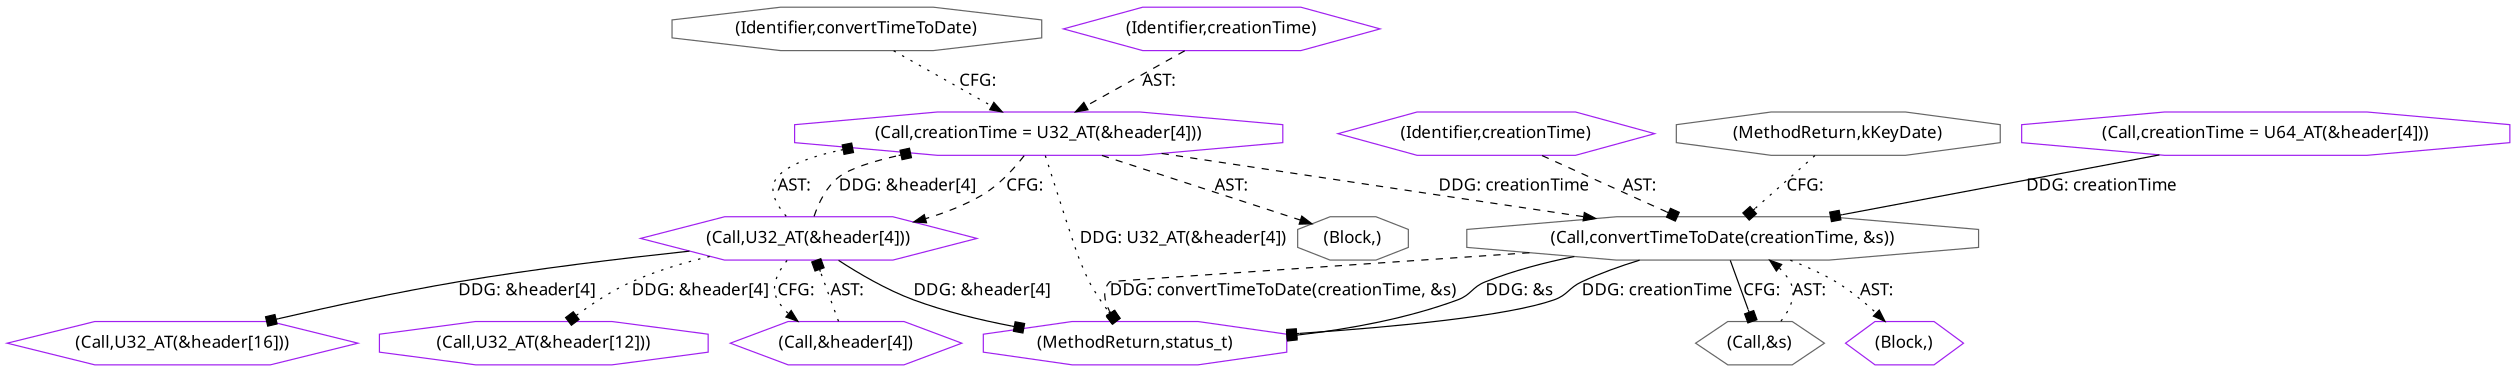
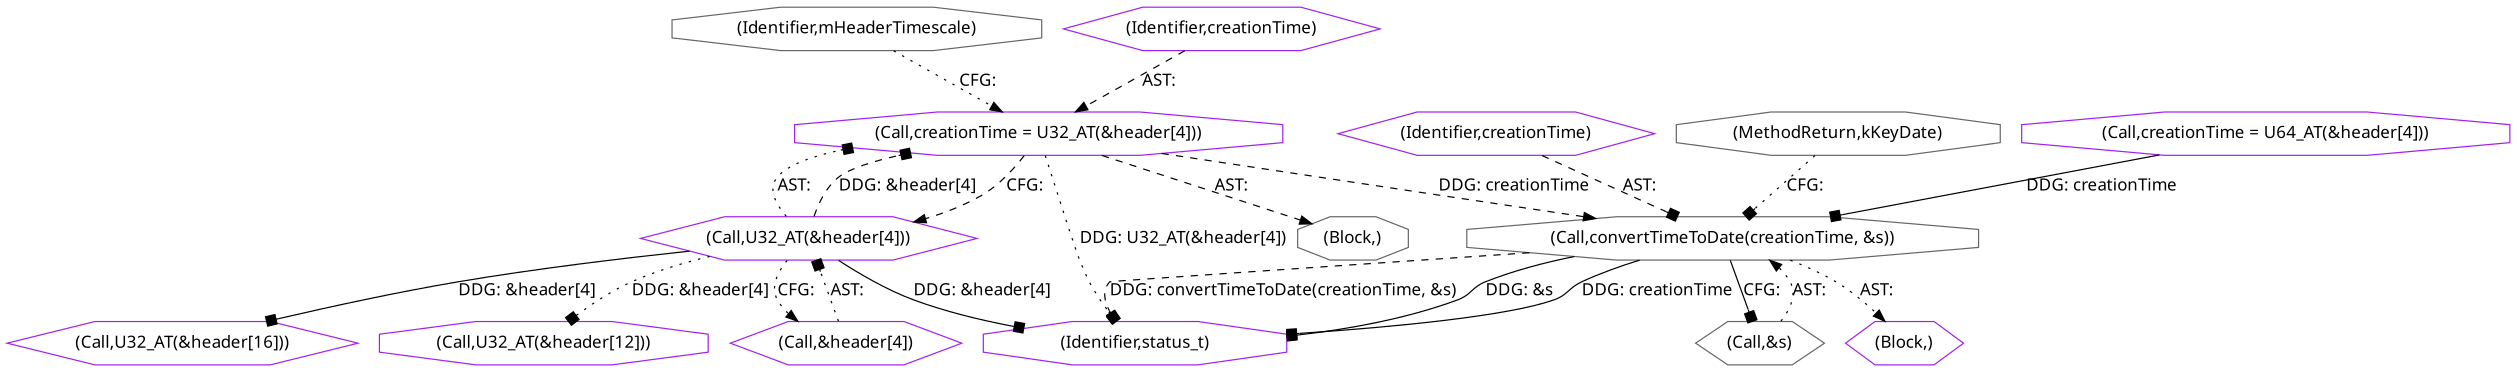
node "(Identifier,convertTimeToDate)": label "(Identifier,convertTimeToDate)" -> "(Identifier,mHeaderTimescale)"
node "(MethodReturn,status_t)": label "(MethodReturn,status_t)" -> "(Identifier,status_t)"
